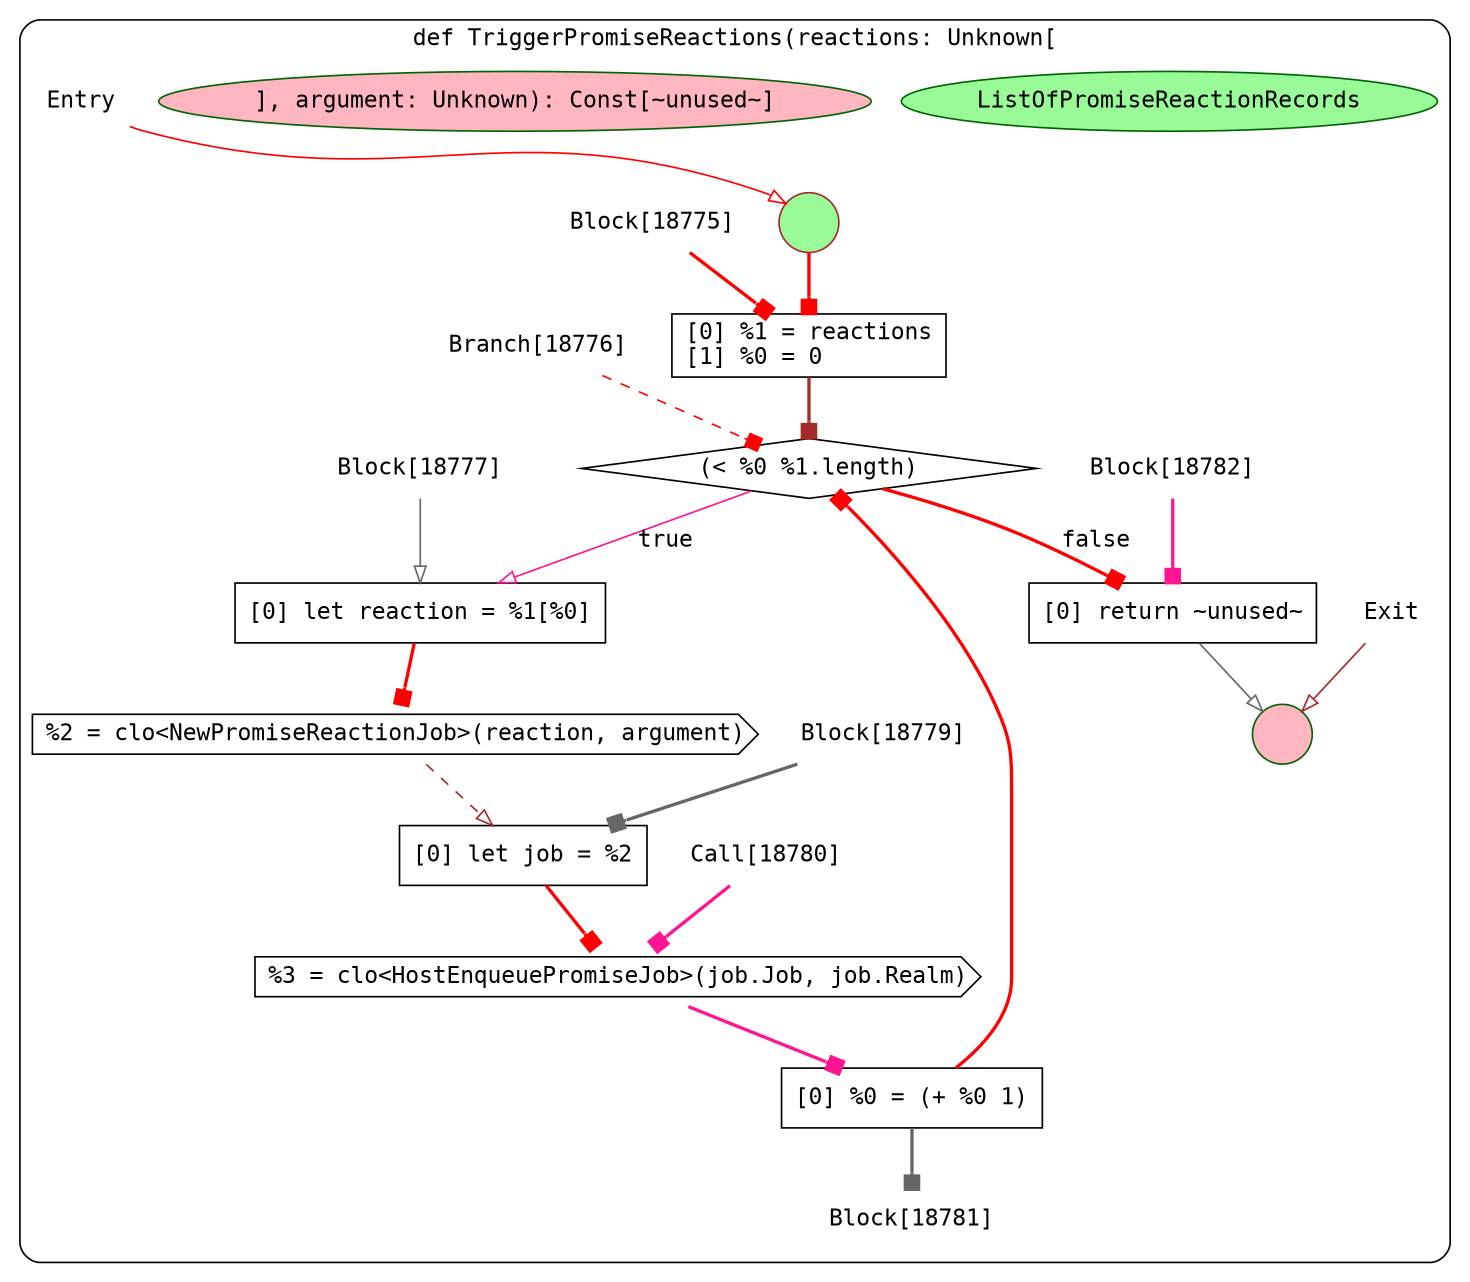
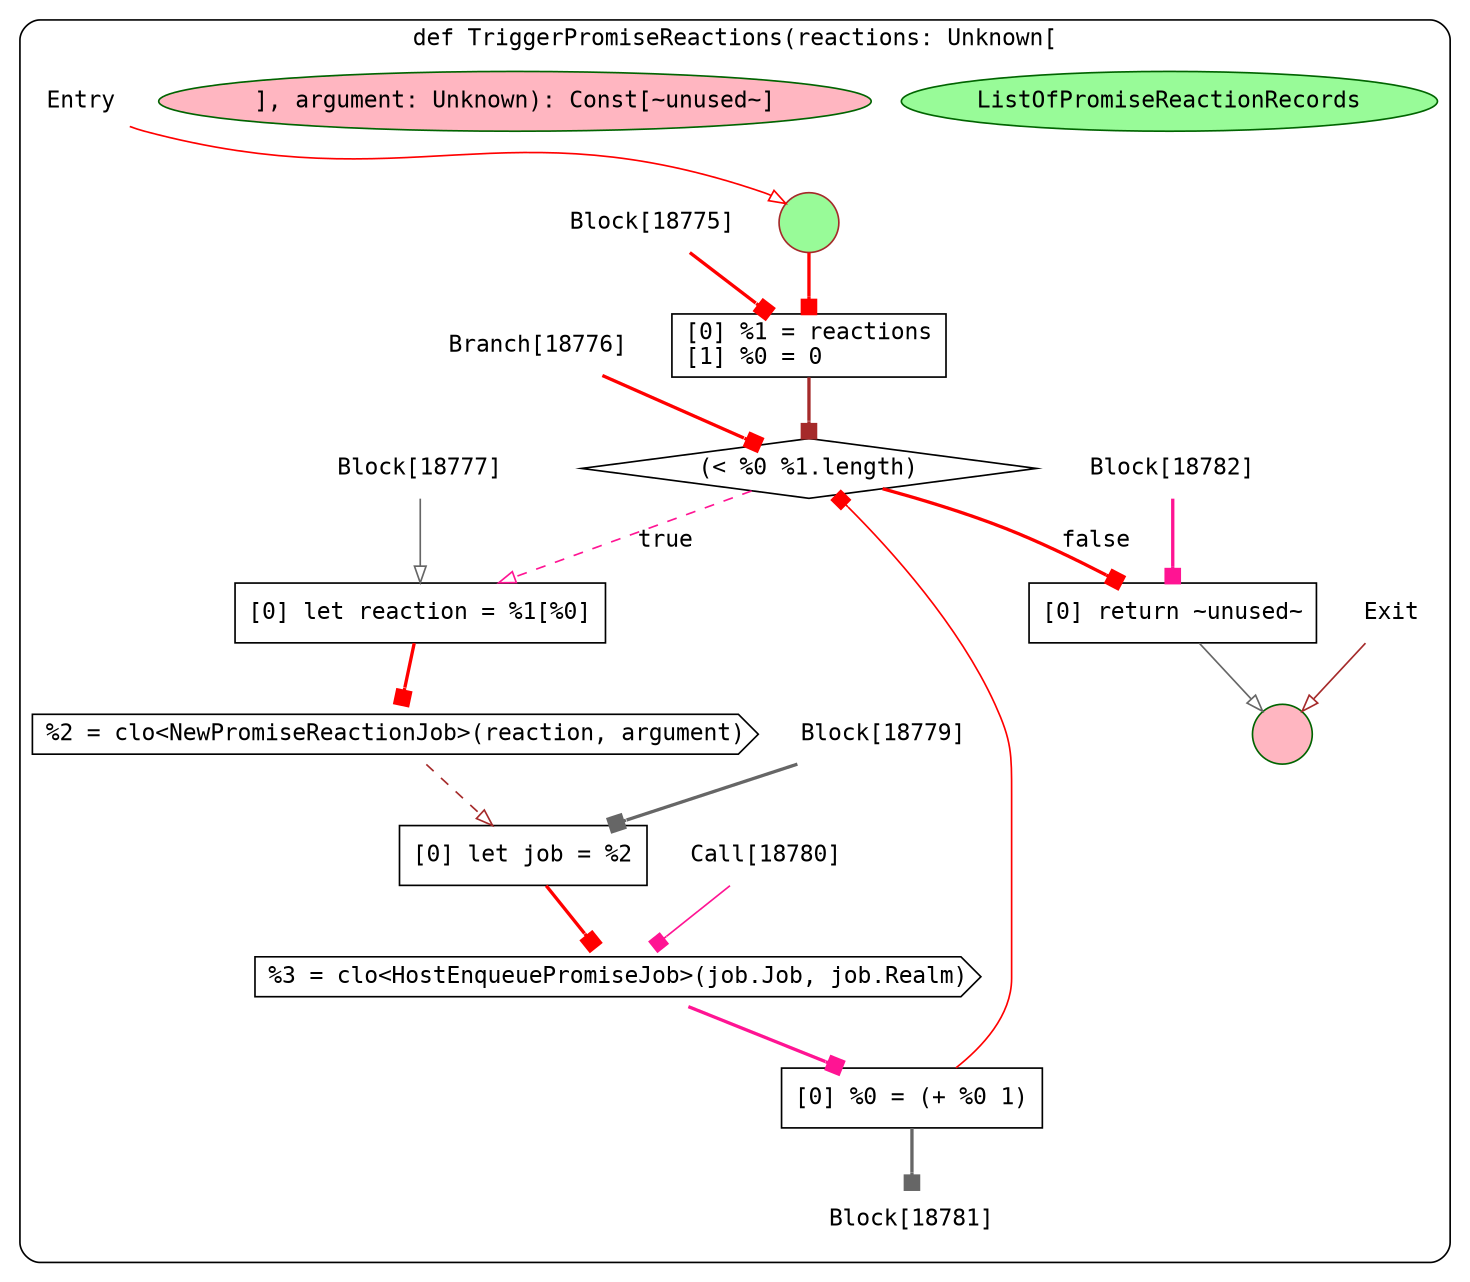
edge "Branch[18776]" -> "(< %0 %1.length)": style dashed -> bold
edge "(< %0 %1.length)" -> "[0] let reaction = %1[%0]": style solid -> dashed
edge "[0] %0 = (+ %0 1)" -> "(< %0 %1.length)": style bold -> solid
edge "Call[18780]" -> "%3 = clo<HostEnqueuePromiseJob>(job.Job, job.Realm)": style bold -> solid
